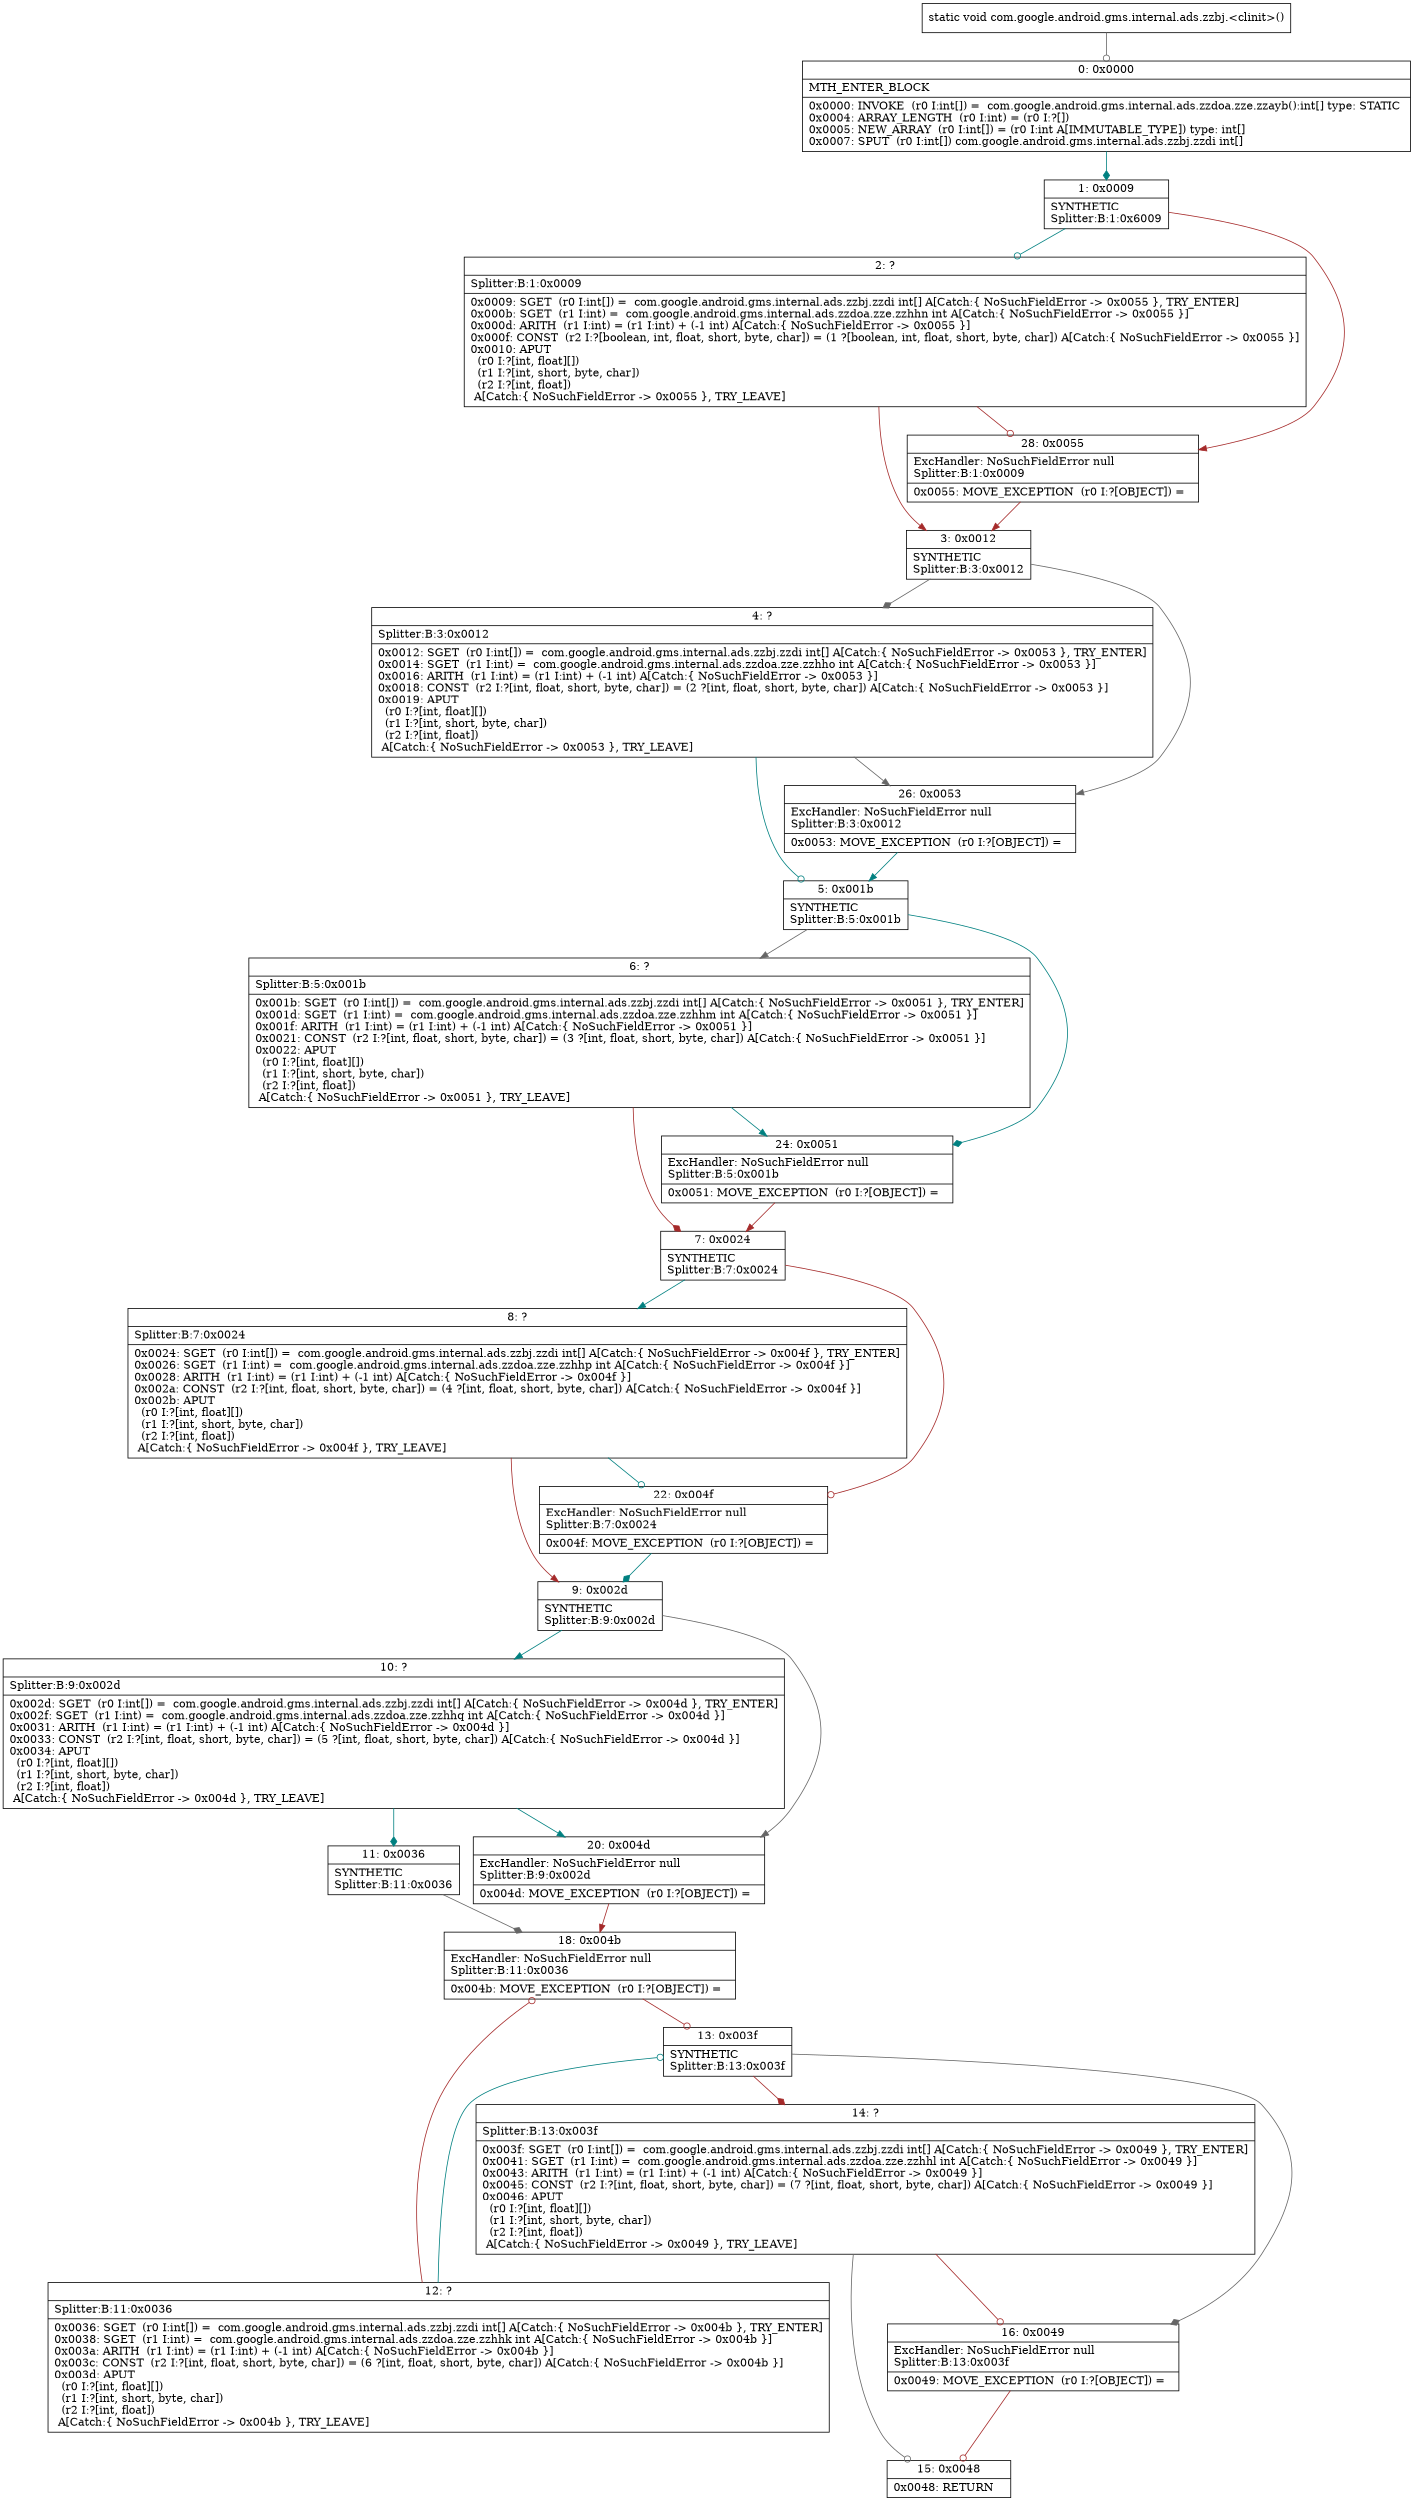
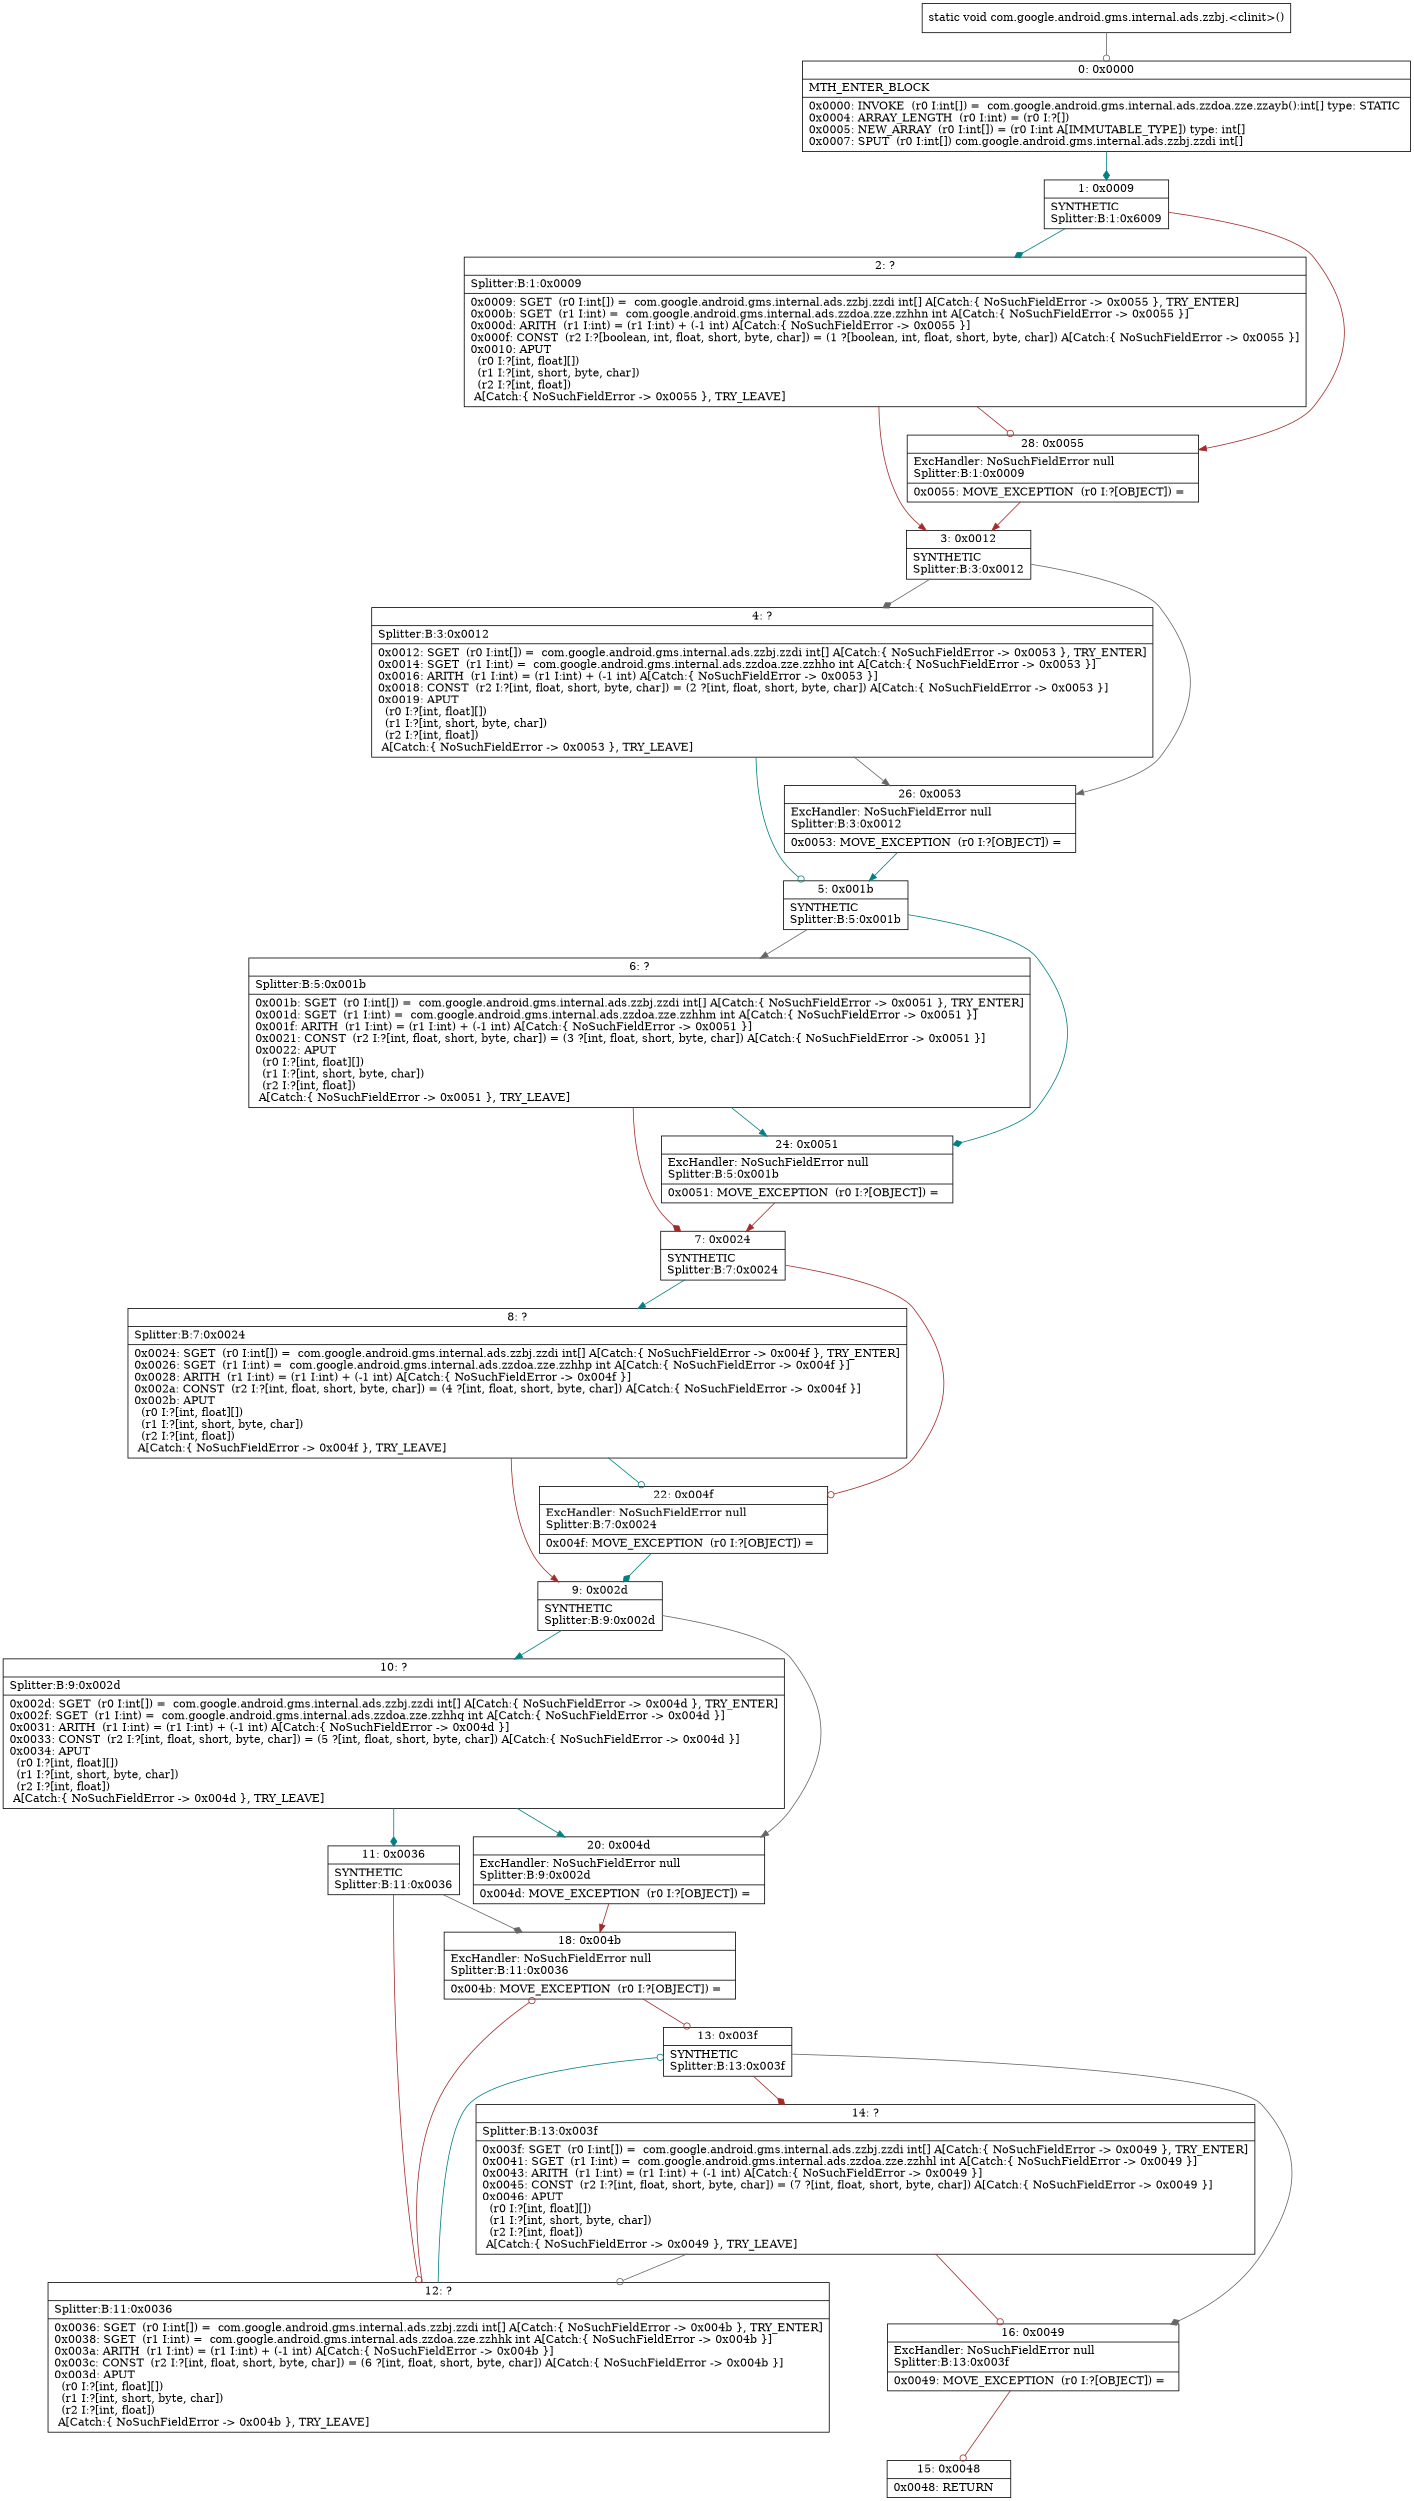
edge "1: 0x0009" -> "2: ?": arrowhead odot -> diamond
edge "11: 0x0036" -> "12: ?": added
edge "14: ?" -> "15: 0x0048": now "14: ?" -> "12: ?"
